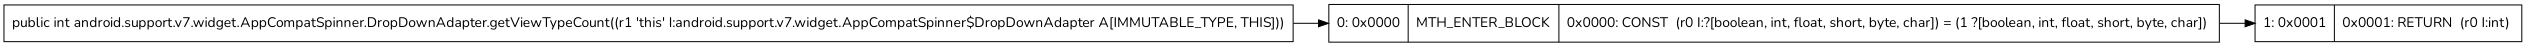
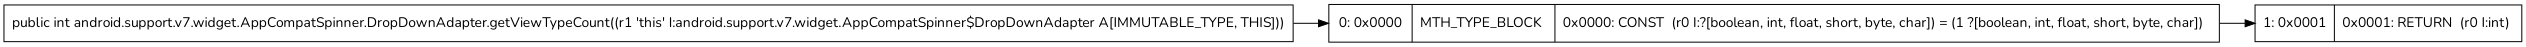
node "0: 0x0000": text "MTH_ENTER_BLOCK" -> "MTH_TYPE_BLOCK"
